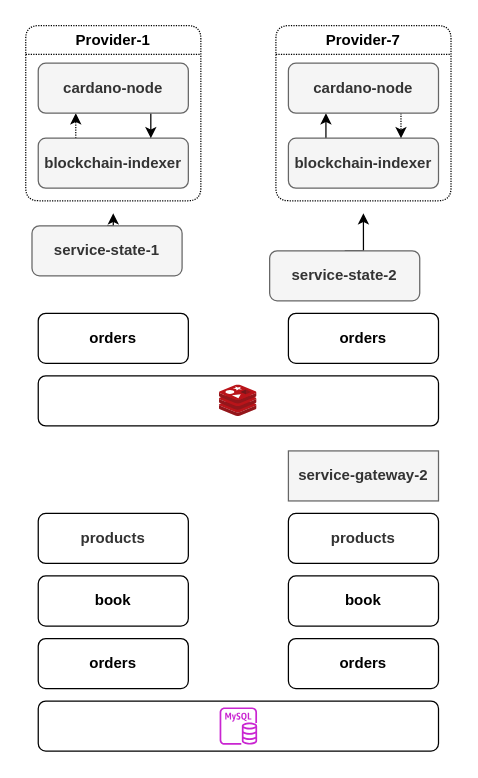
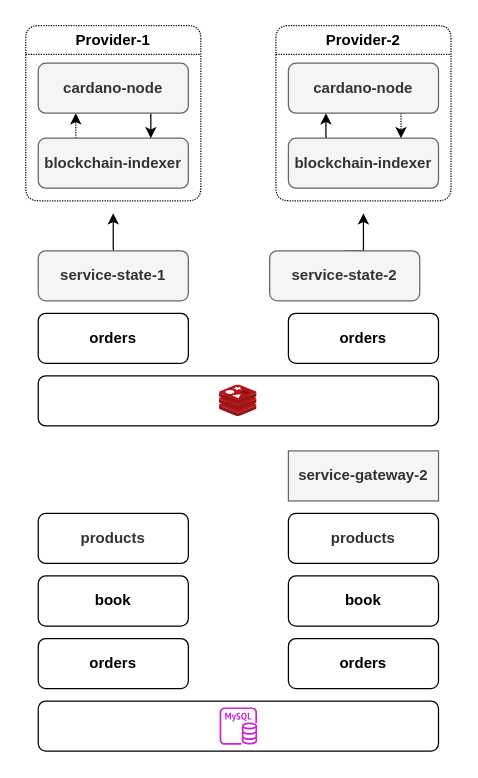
node "Provider-7": label "Provider-7" -> "Provider-2"
node "service-state-1": moved (107, 251) -> (113, 276)
